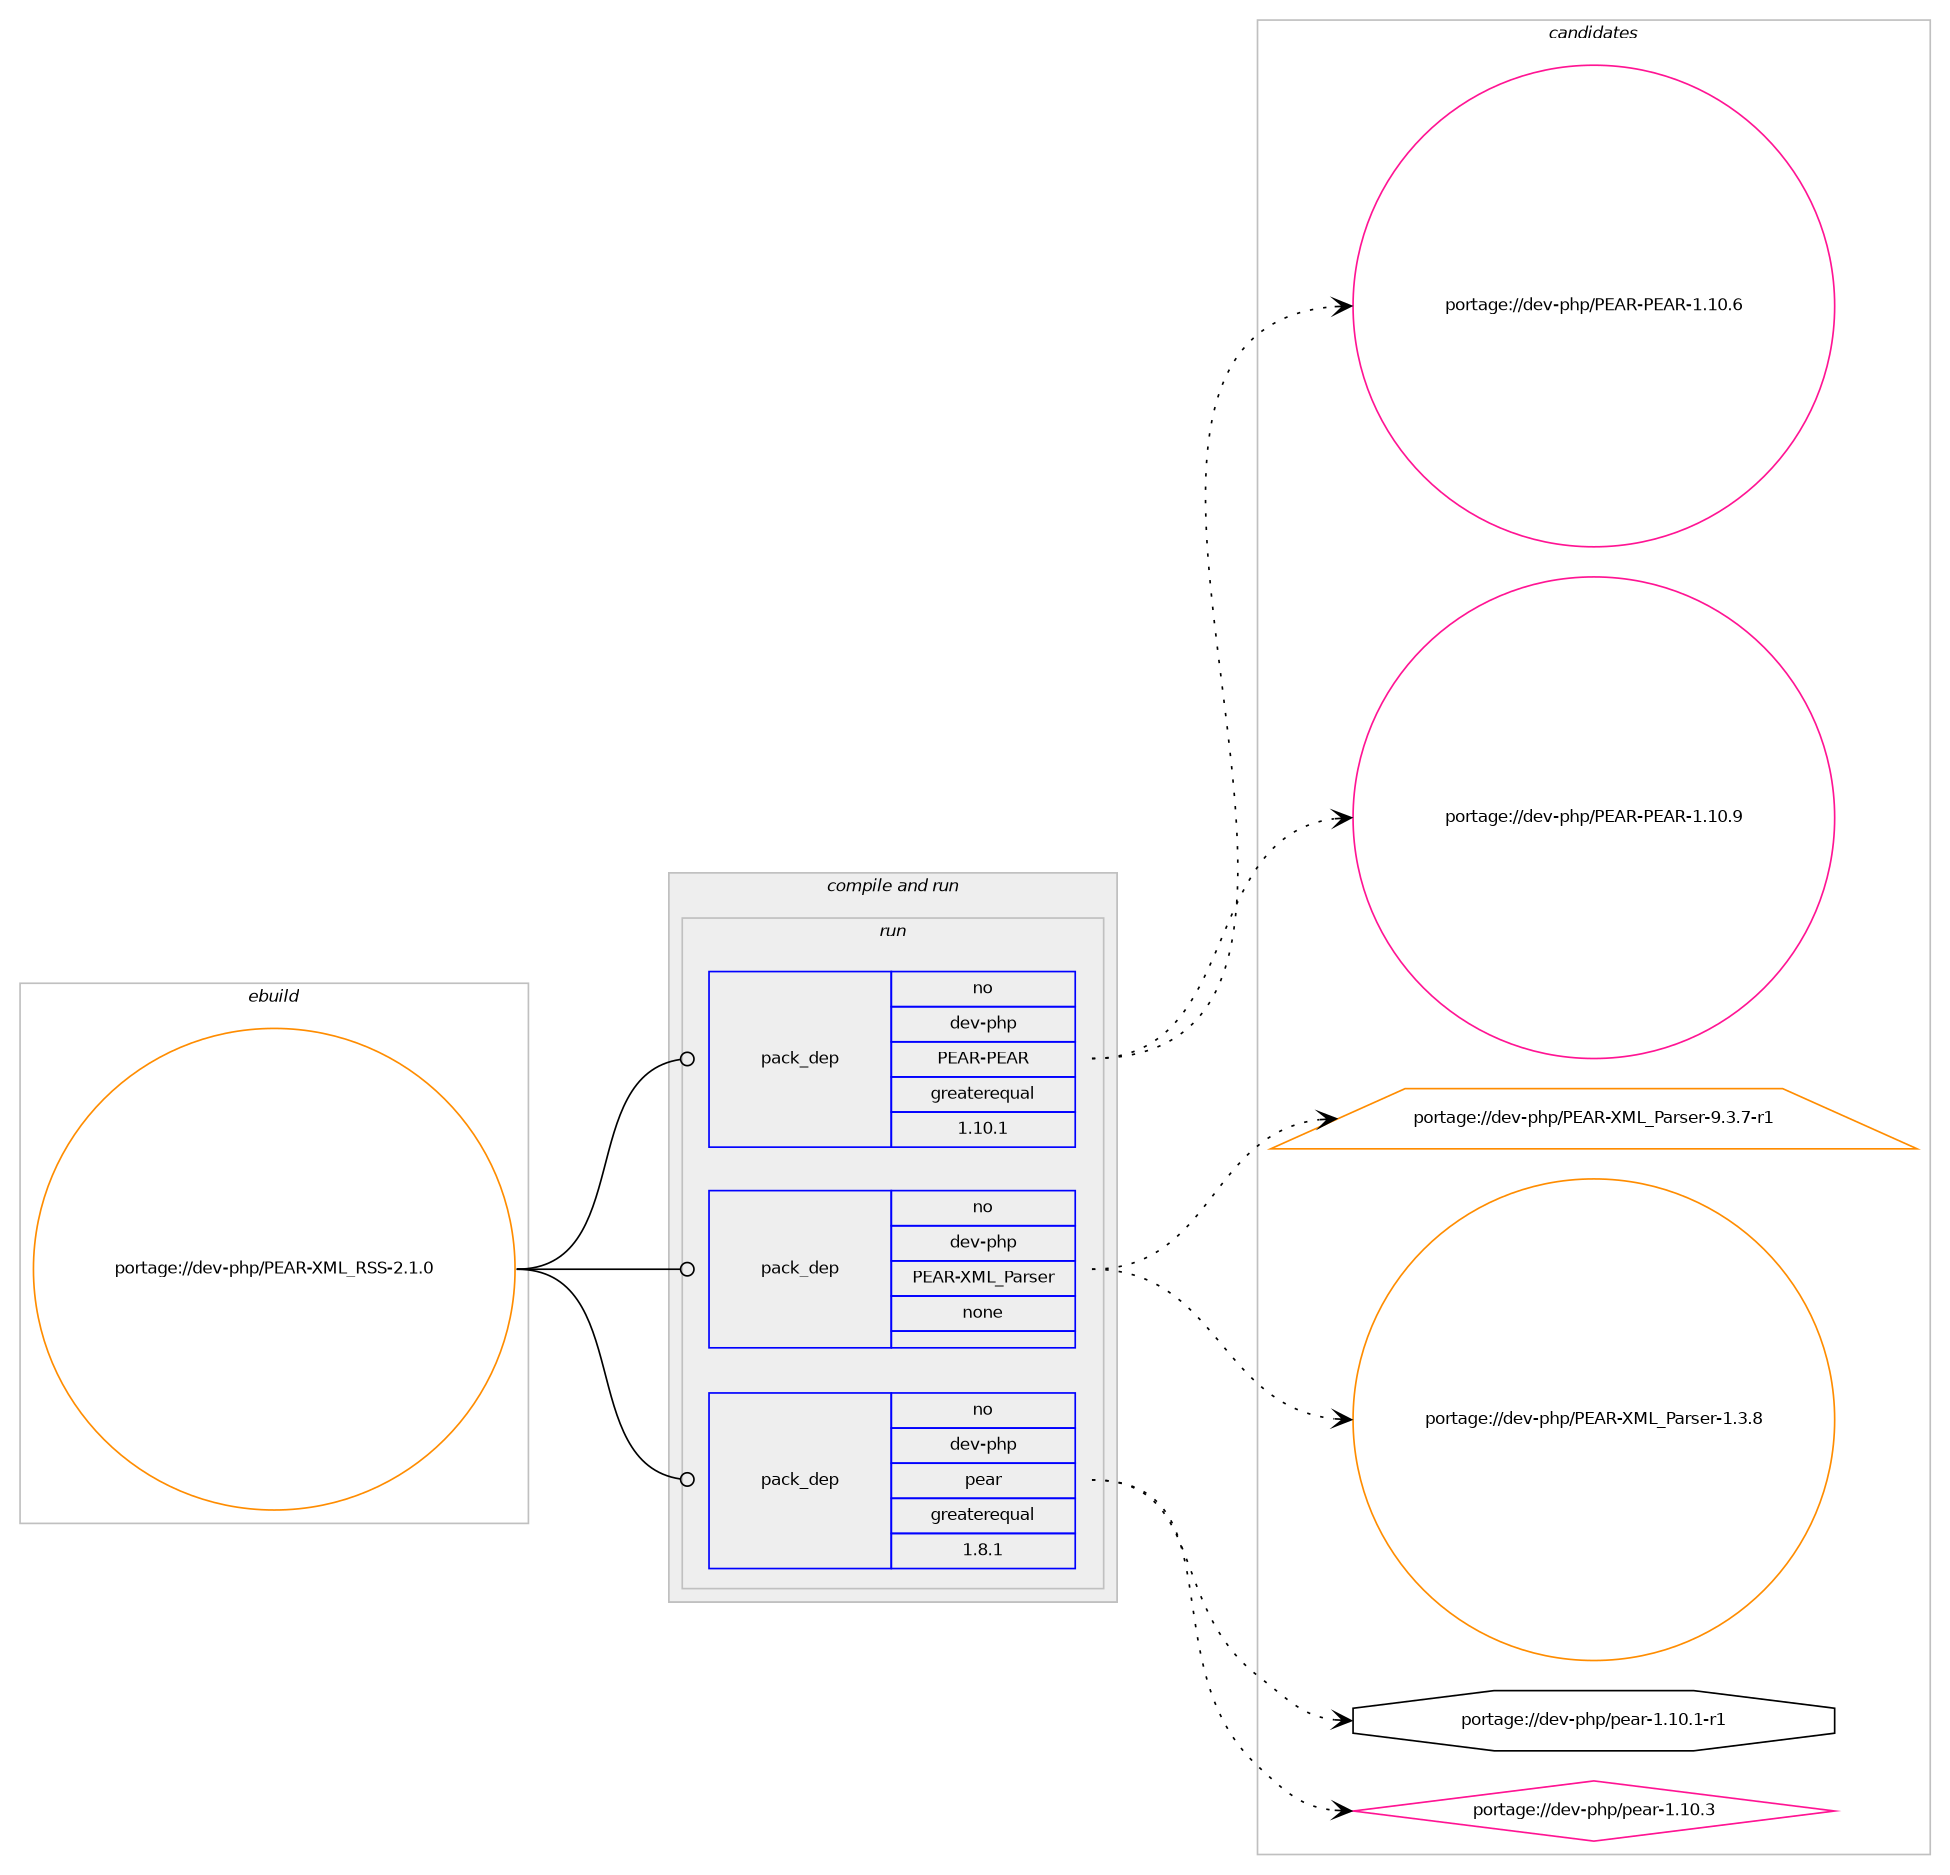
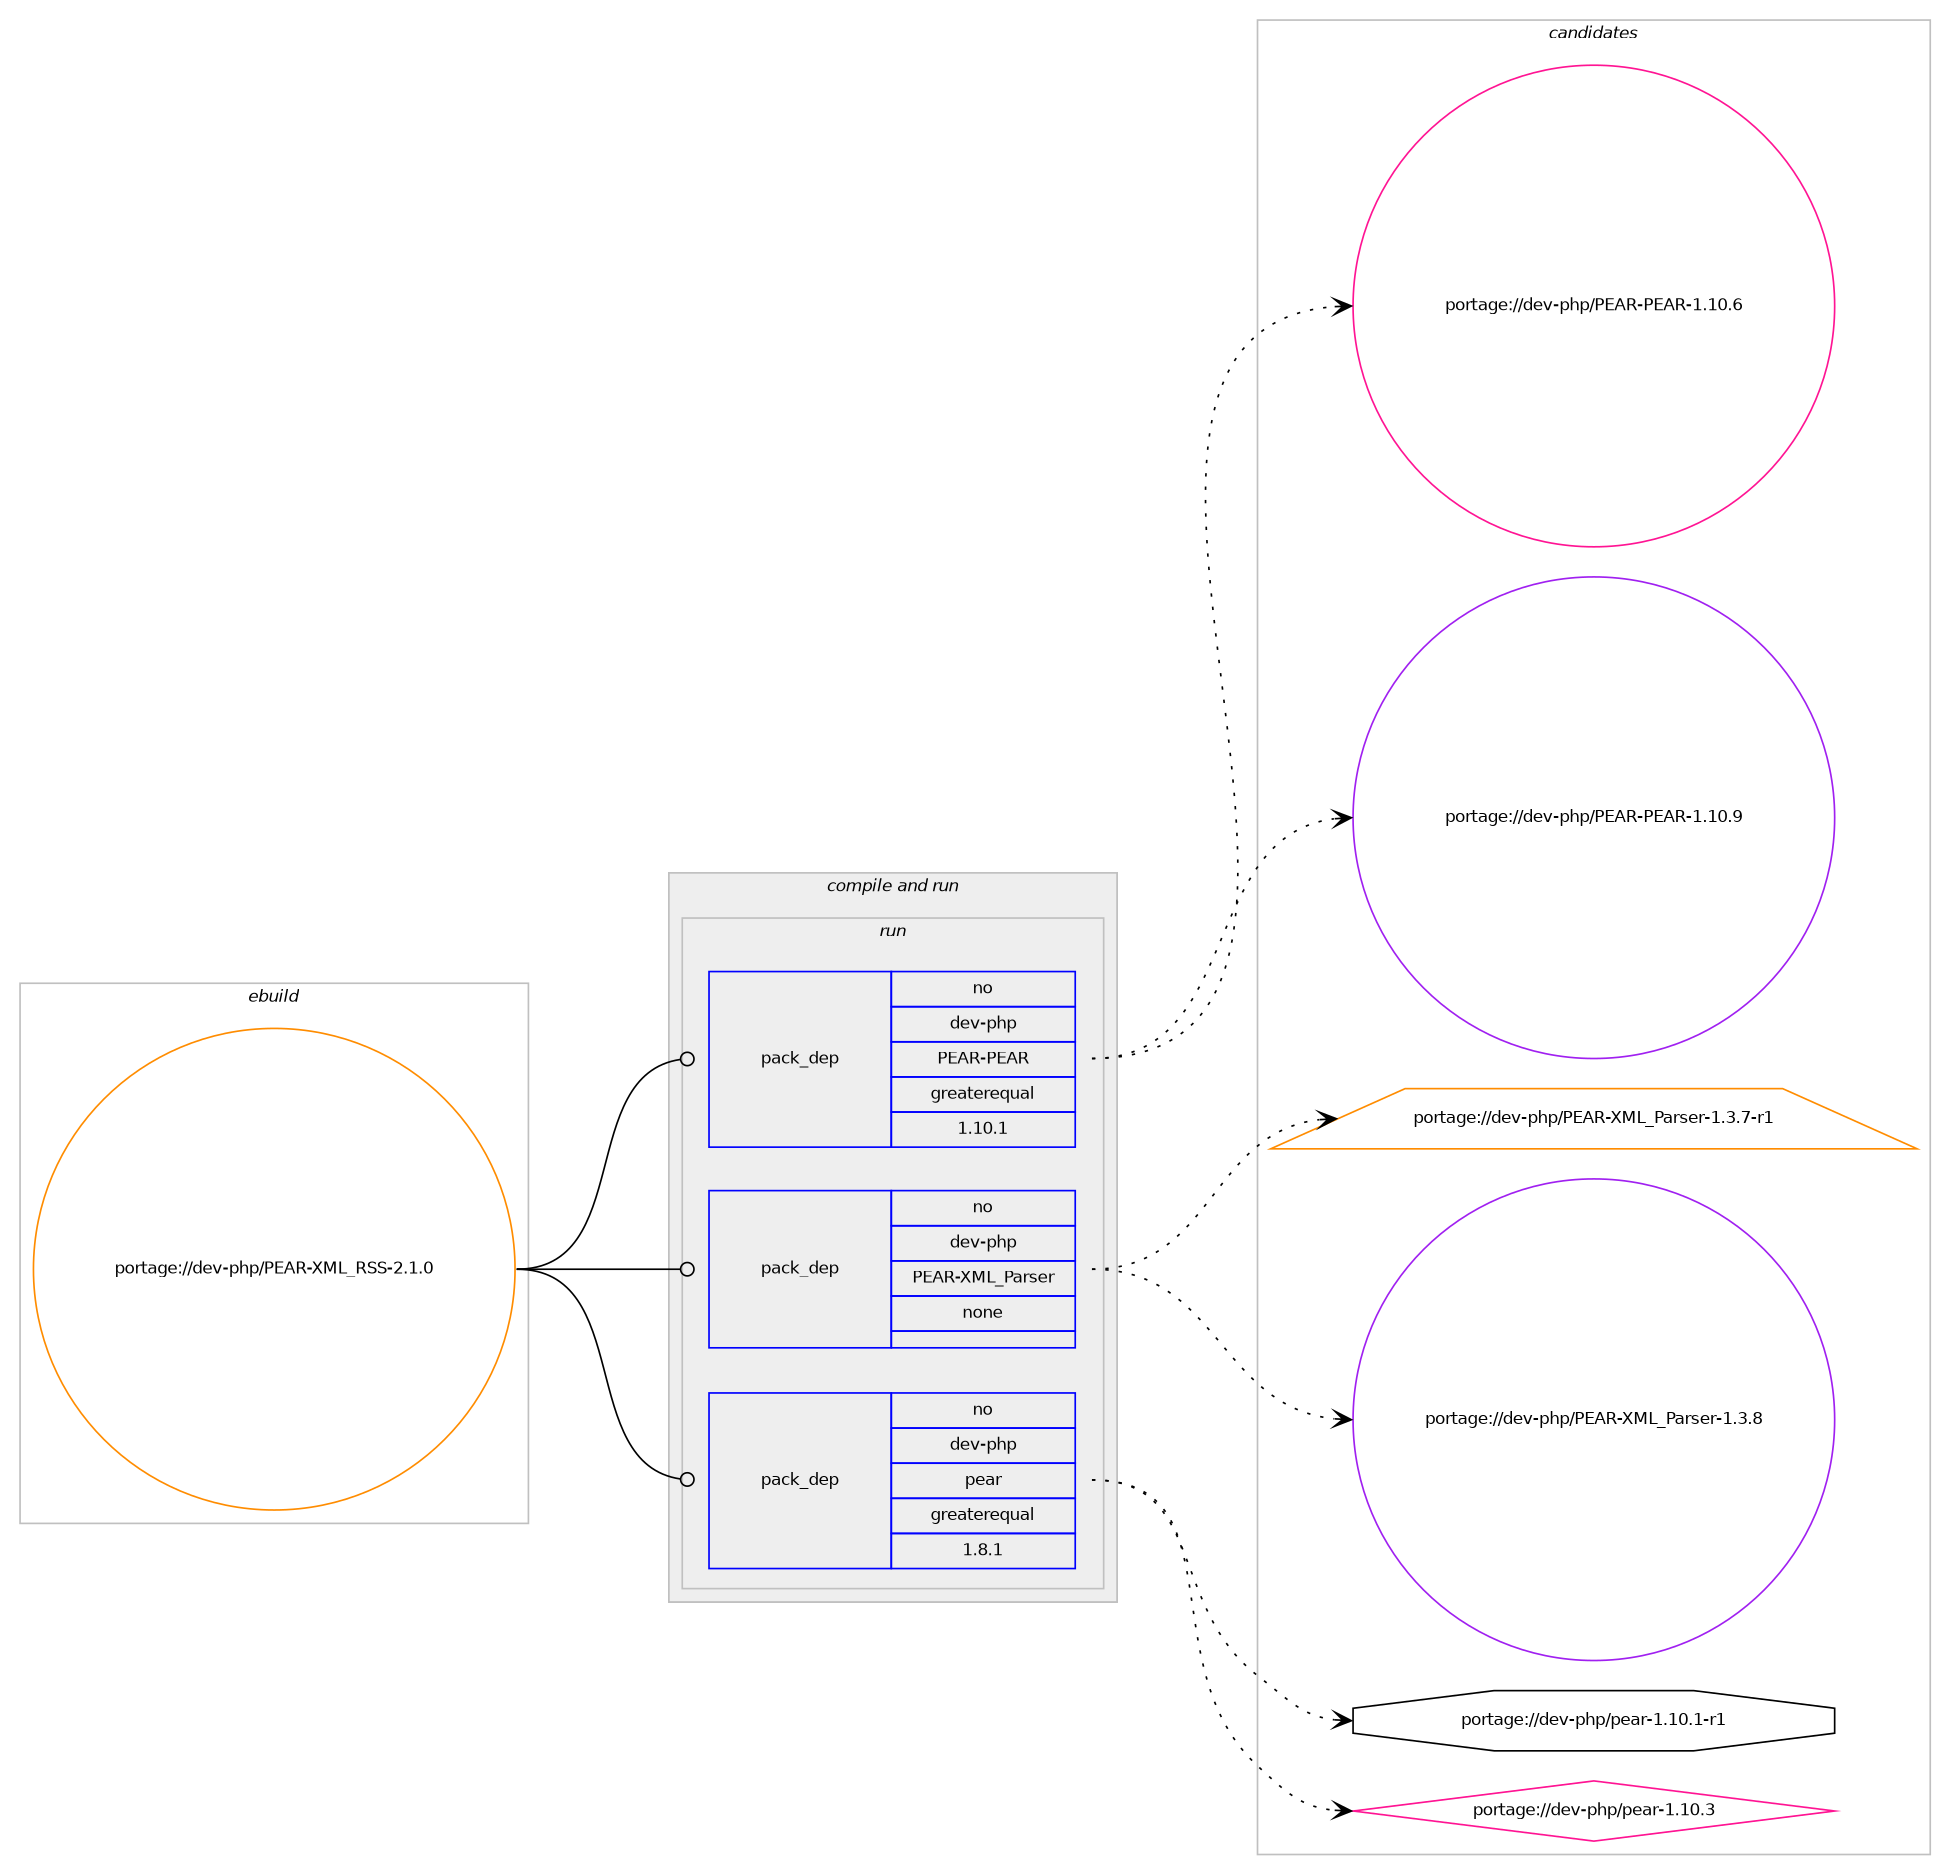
node "portage://dev-php/PEAR-PEAR-1.10.9": color deeppink -> purple
node "portage://dev-php/PEAR-XML_Parser-9.3.7-r1": label "portage://dev-php/PEAR-XML_Parser-9.3.7-r1" -> "portage://dev-php/PEAR-XML_Parser-1.3.7-r1"
node "portage://dev-php/PEAR-XML_Parser-1.3.8": color darkorange -> purple
